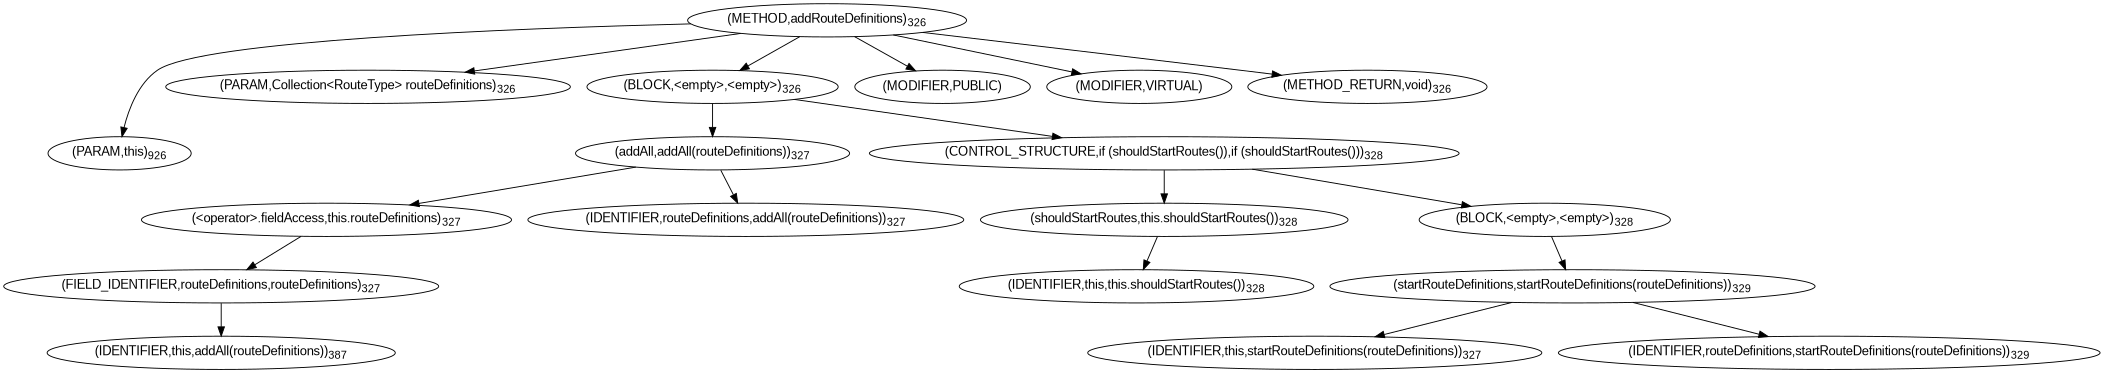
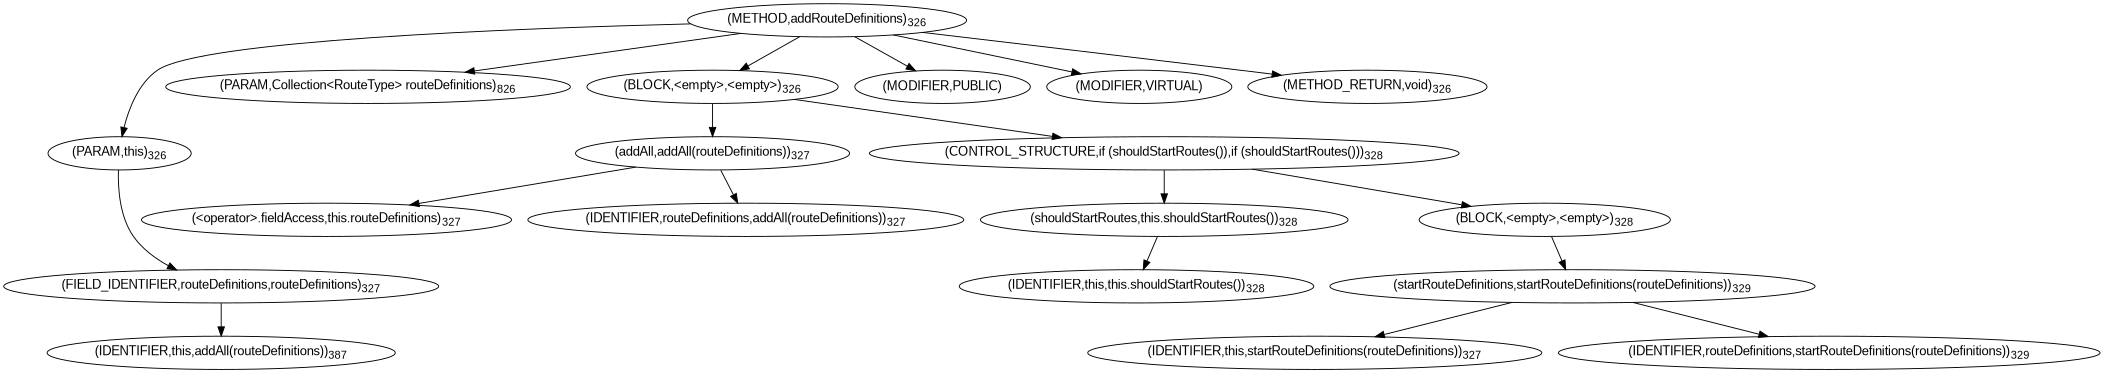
node "(PARAM,Collection<RouteType> routeDefinitions)": text "326" -> "826"
node "(PARAM,this)": text "926" -> "326"
edge "(<operator>.fieldAccess,this.routeDefinitions)" -> "(FIELD_IDENTIFIER,routeDefinitions,routeDefinitions)": now "(PARAM,this)" -> "(FIELD_IDENTIFIER,routeDefinitions,routeDefinitions)"
